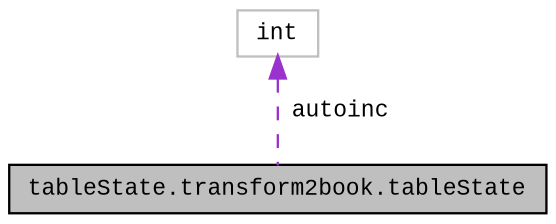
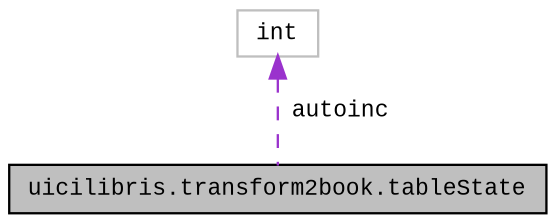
node "tableState.transform2book.tableState": label "tableState.transform2book.tableState" -> "uicilibris.transform2book.tableState"
